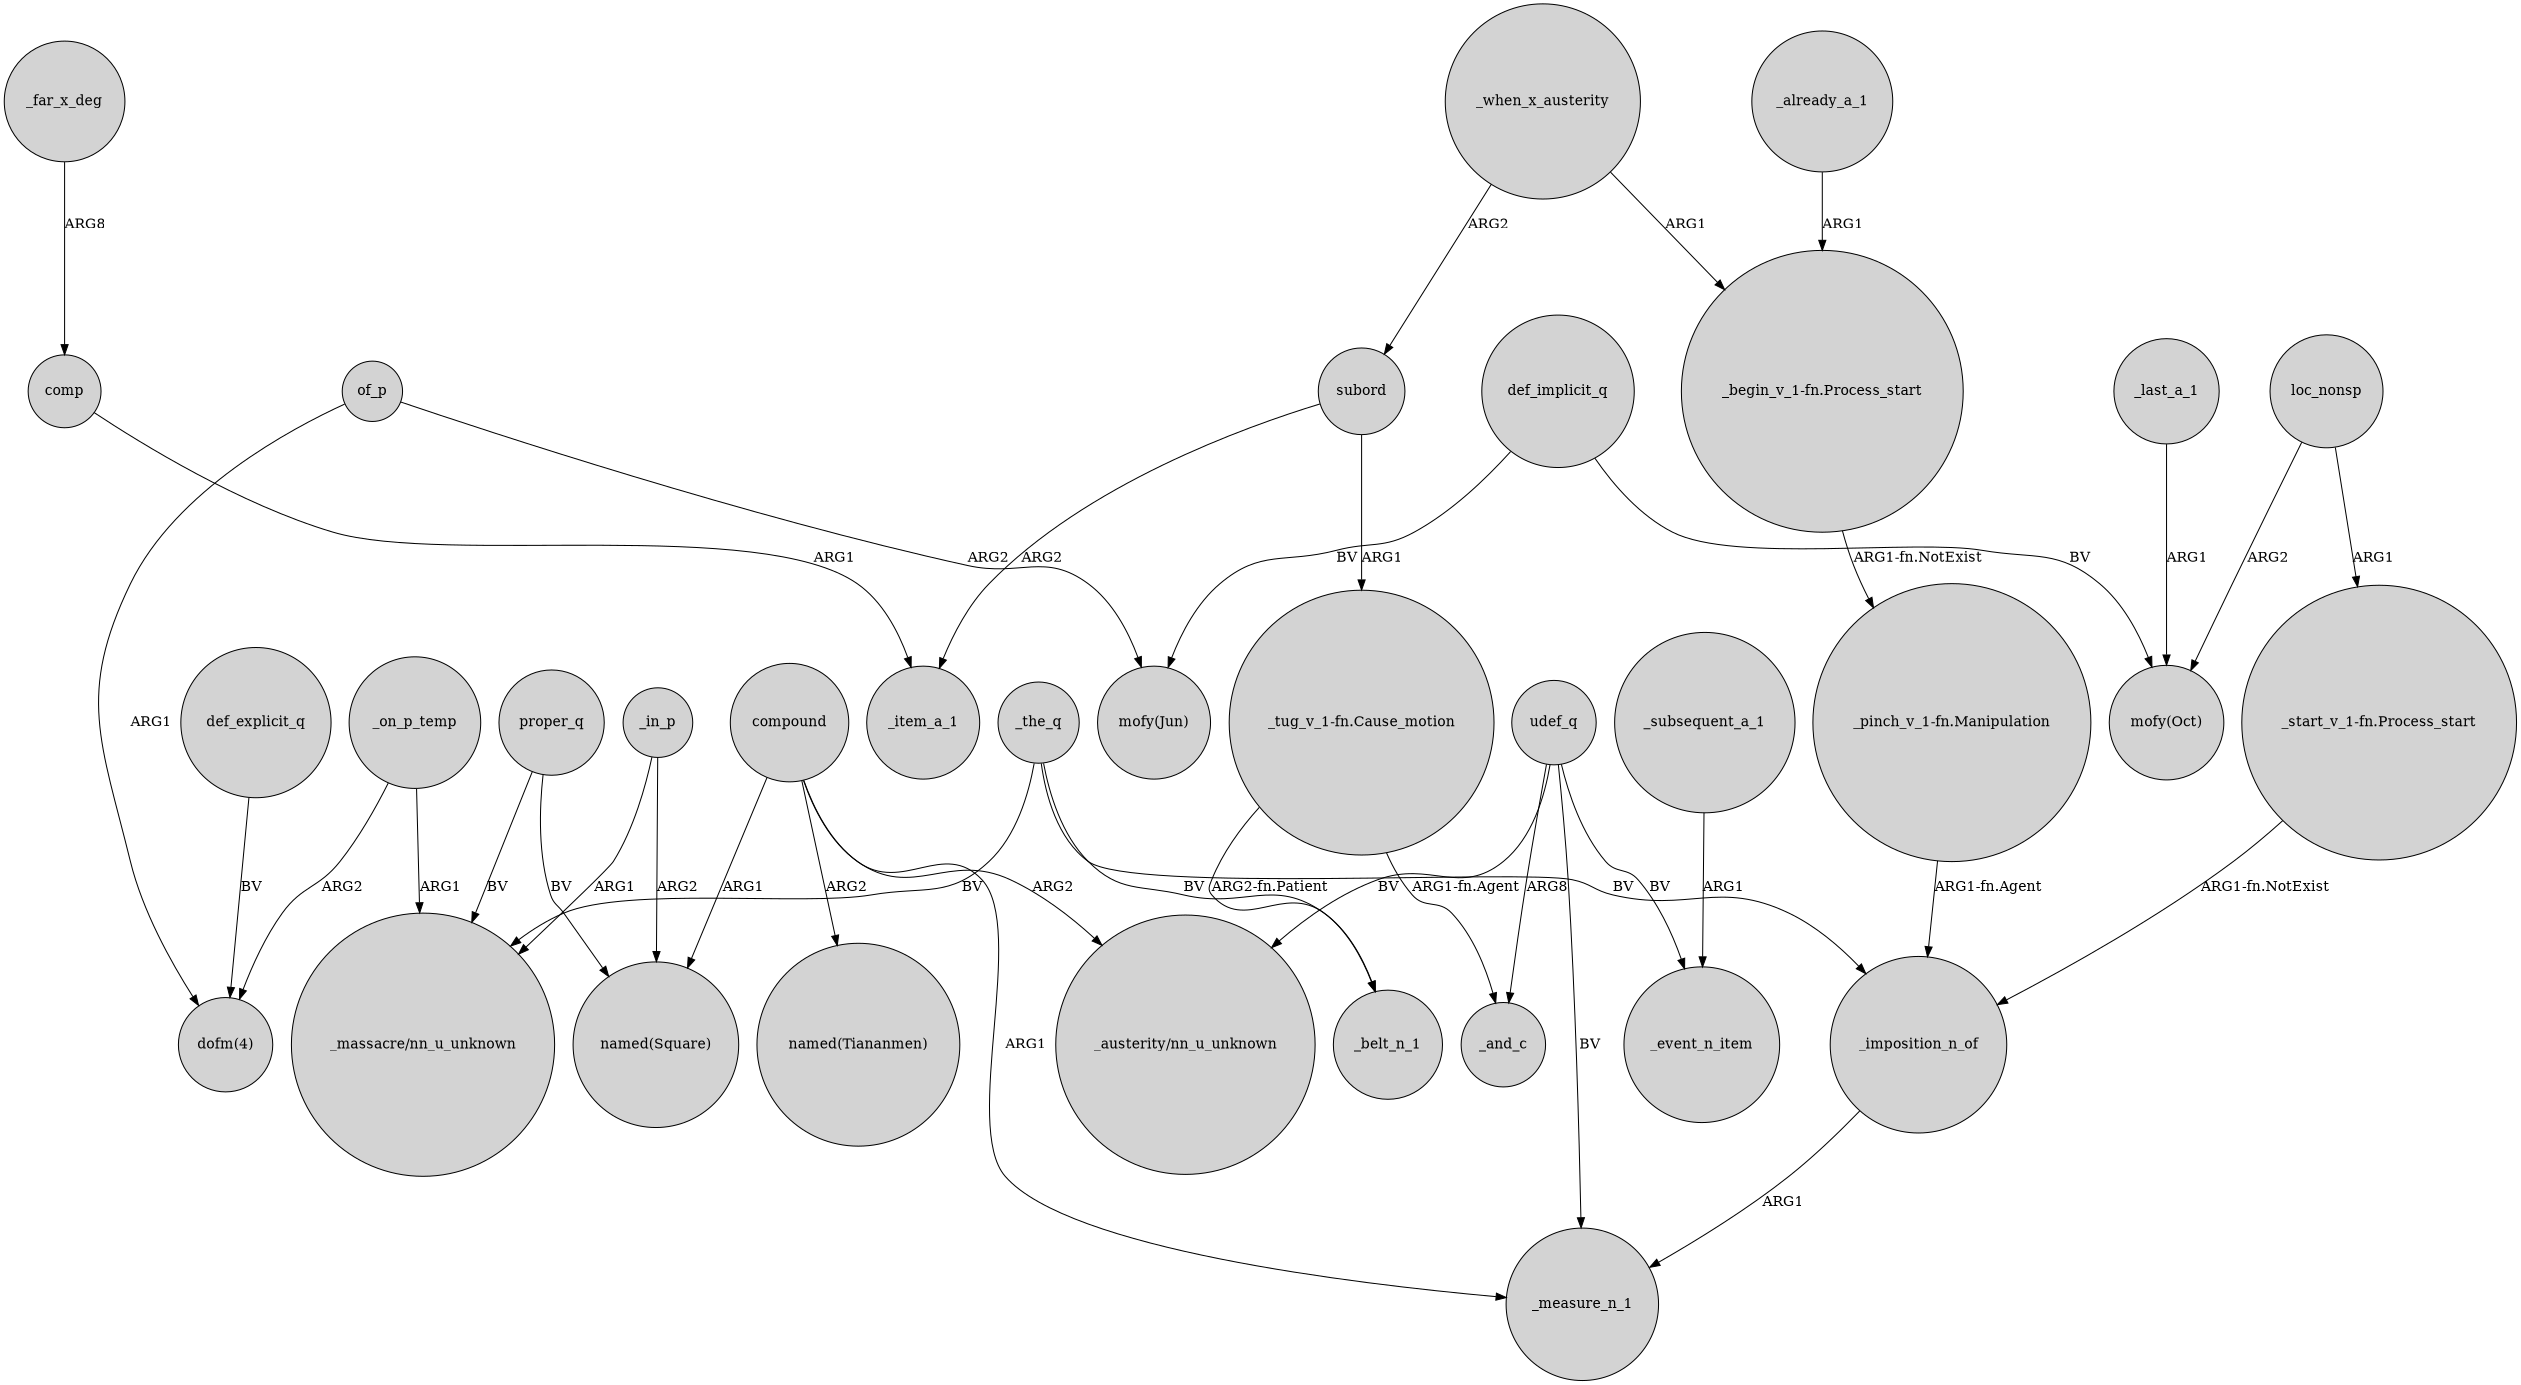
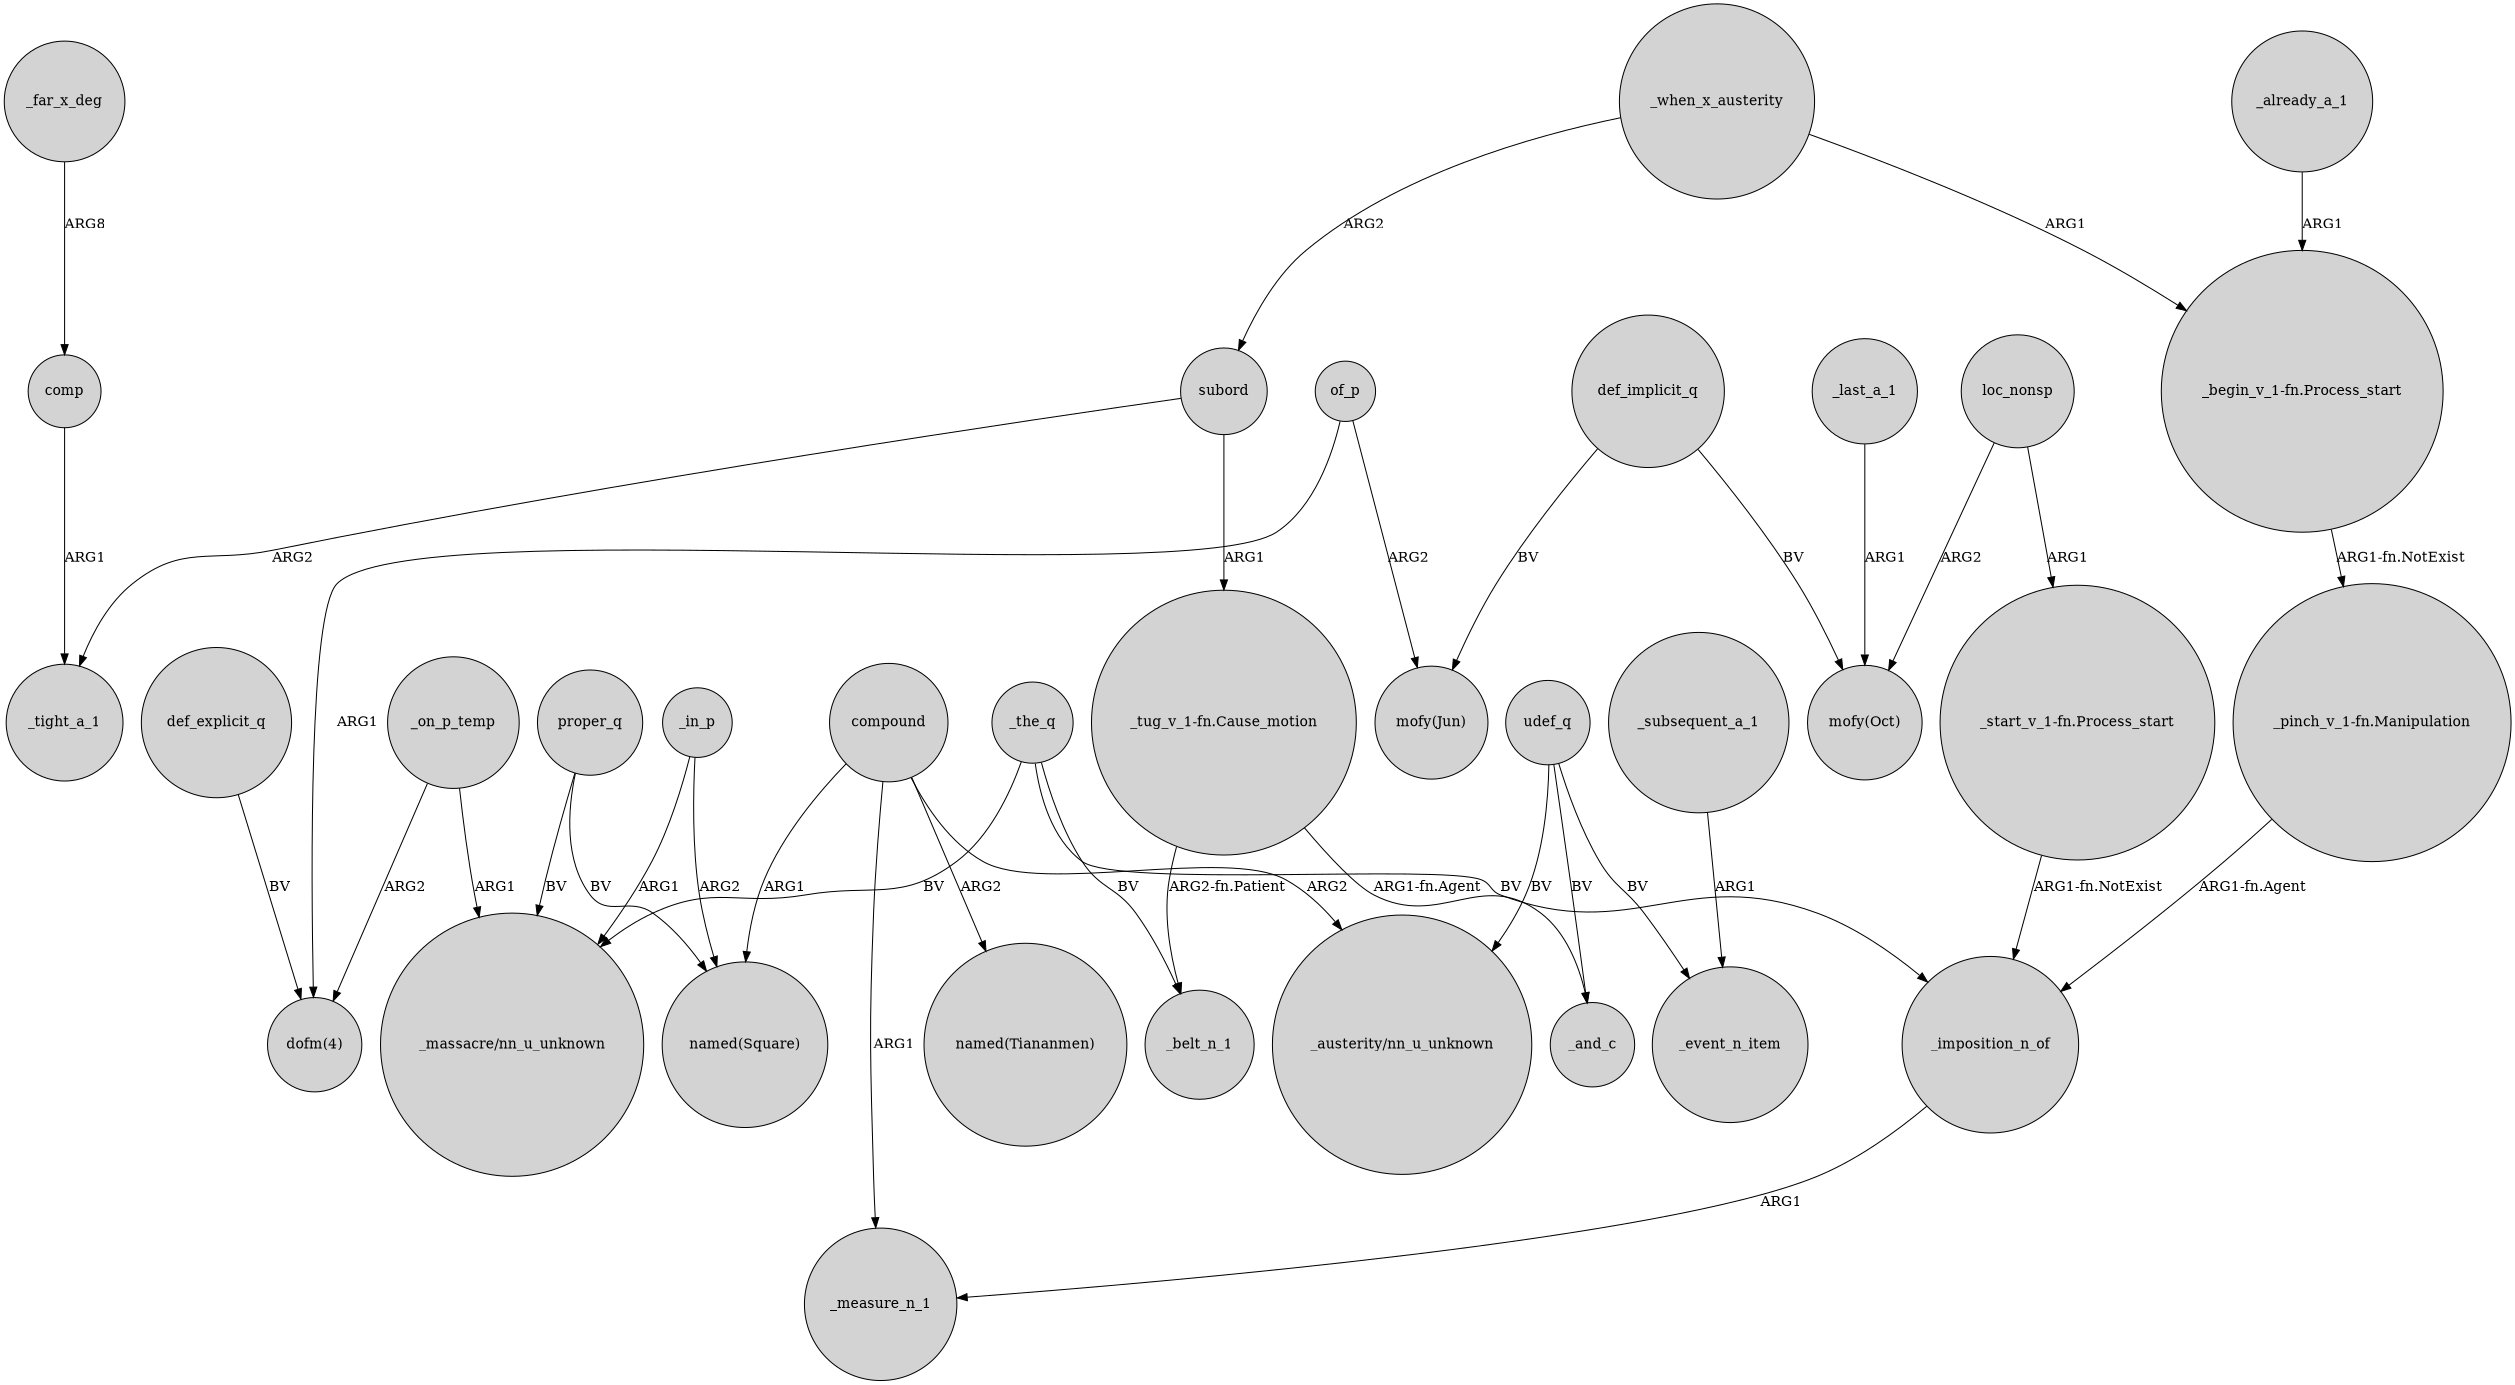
node "_item_a_1": label "_item_a_1" -> "_tight_a_1"
edge "udef_q" -> "_and_c": label "ARG8" -> "BV"
edge "udef_q" -> "_measure_n_1": removed, label "BV"
